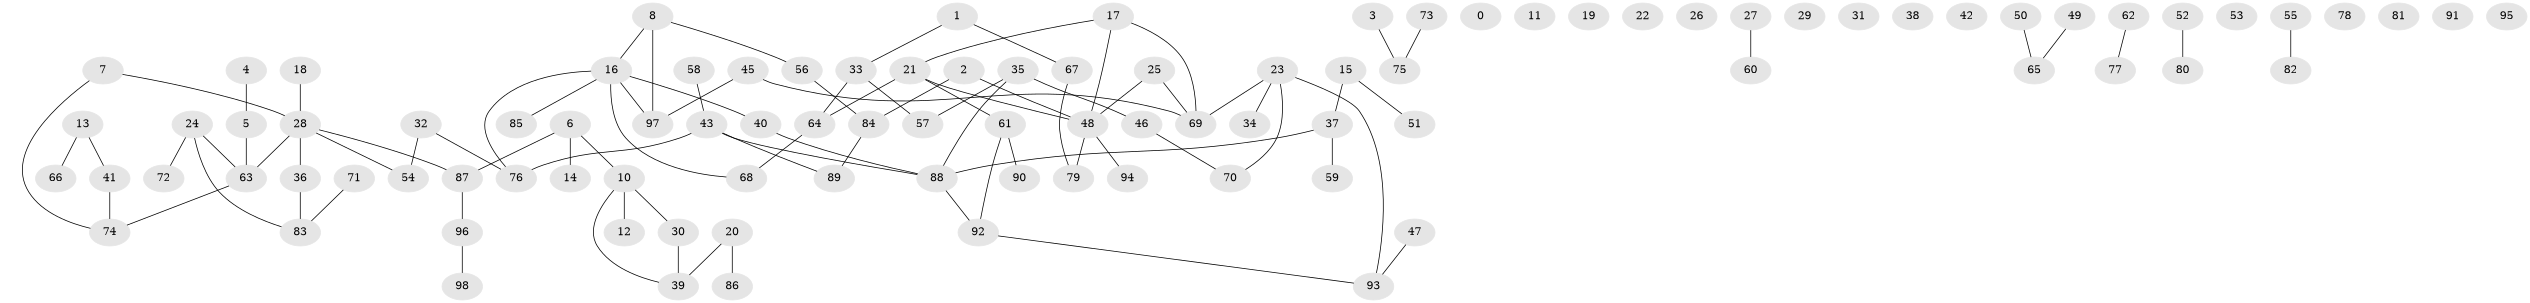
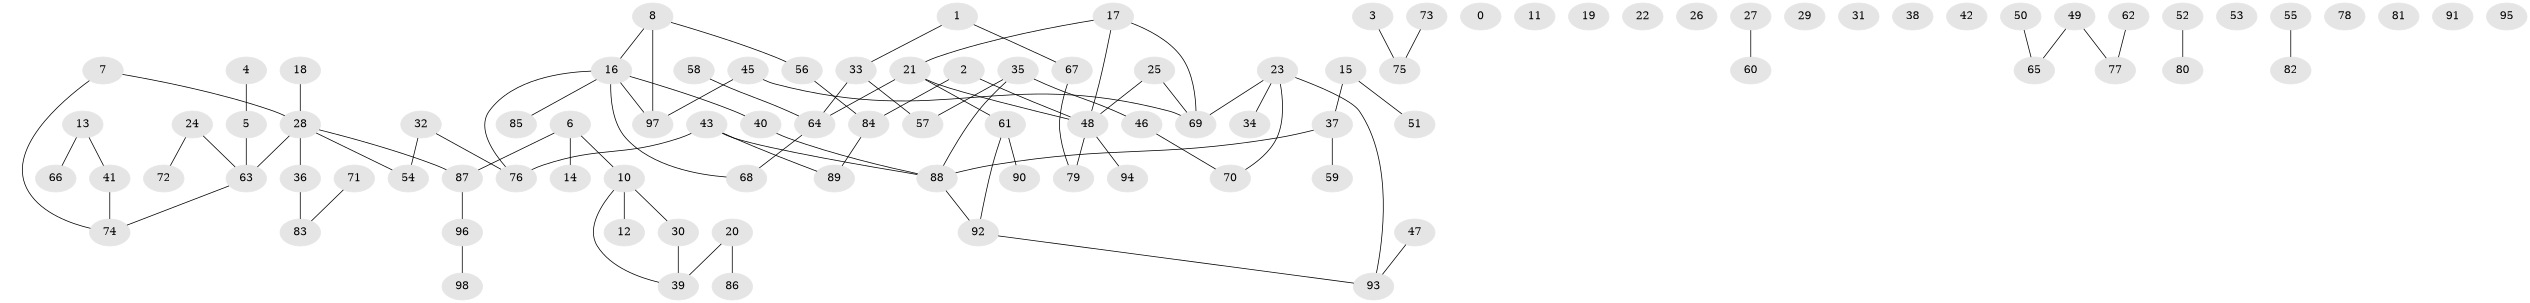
edge "49" -- "77": added
edge "58" -- "43": now "58" -- "64"
edge "24" -- "83": removed
